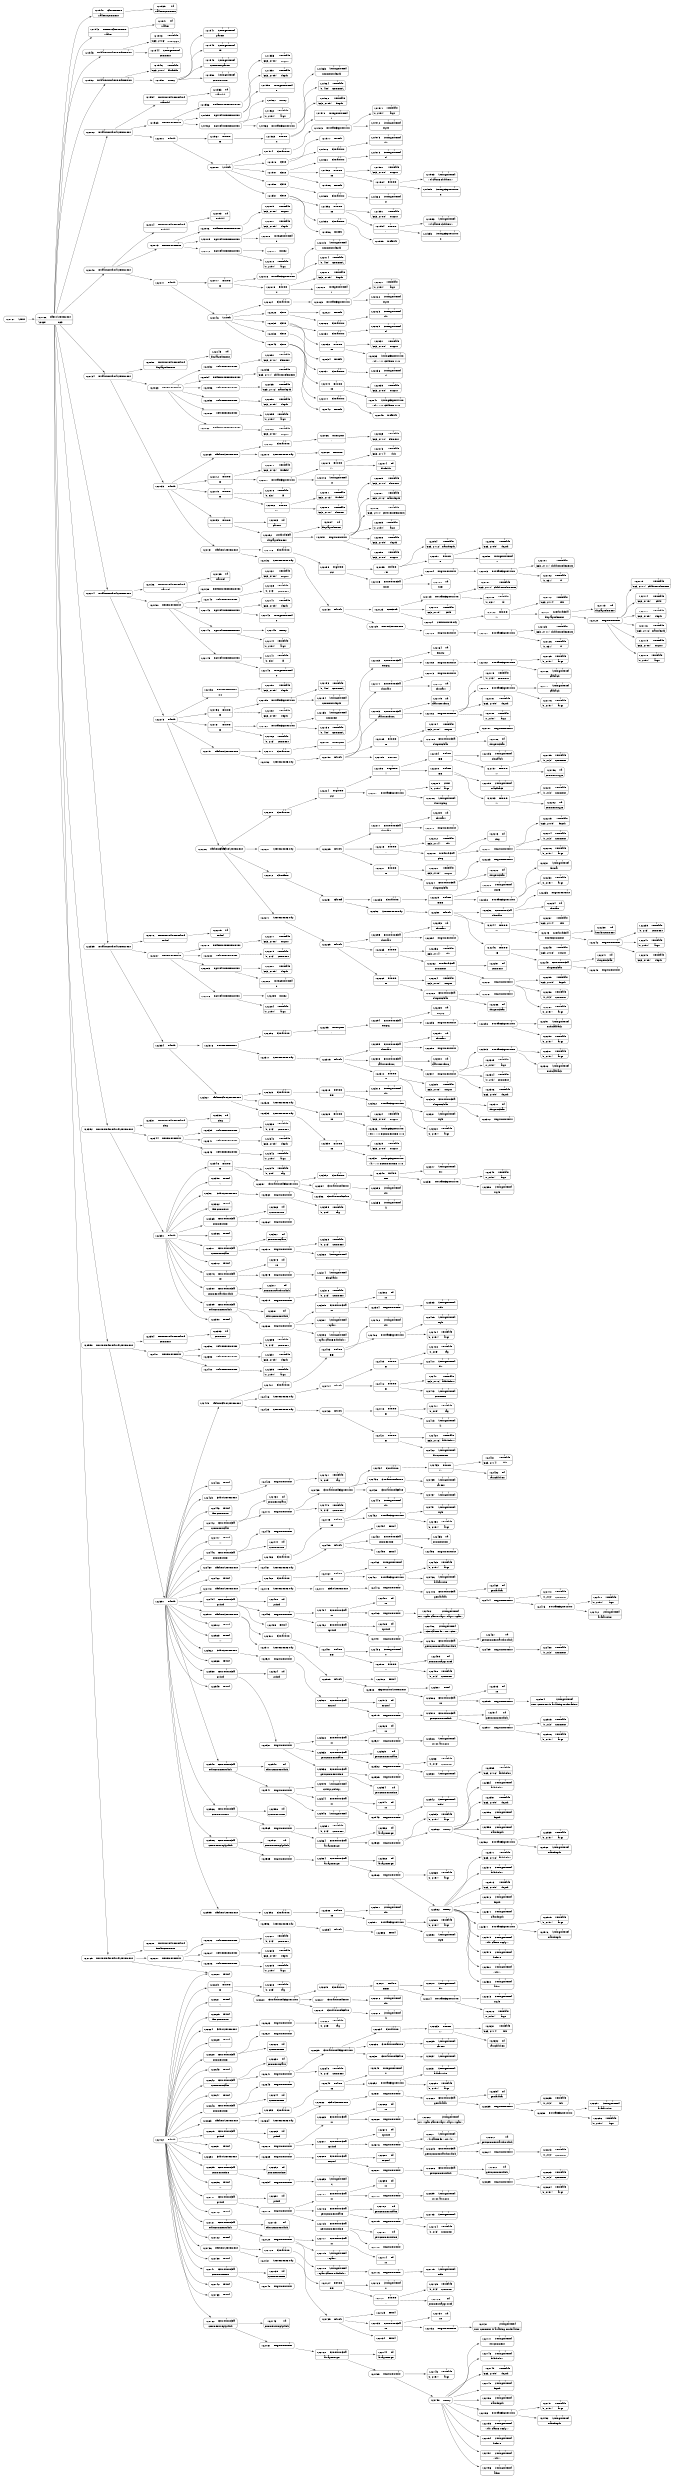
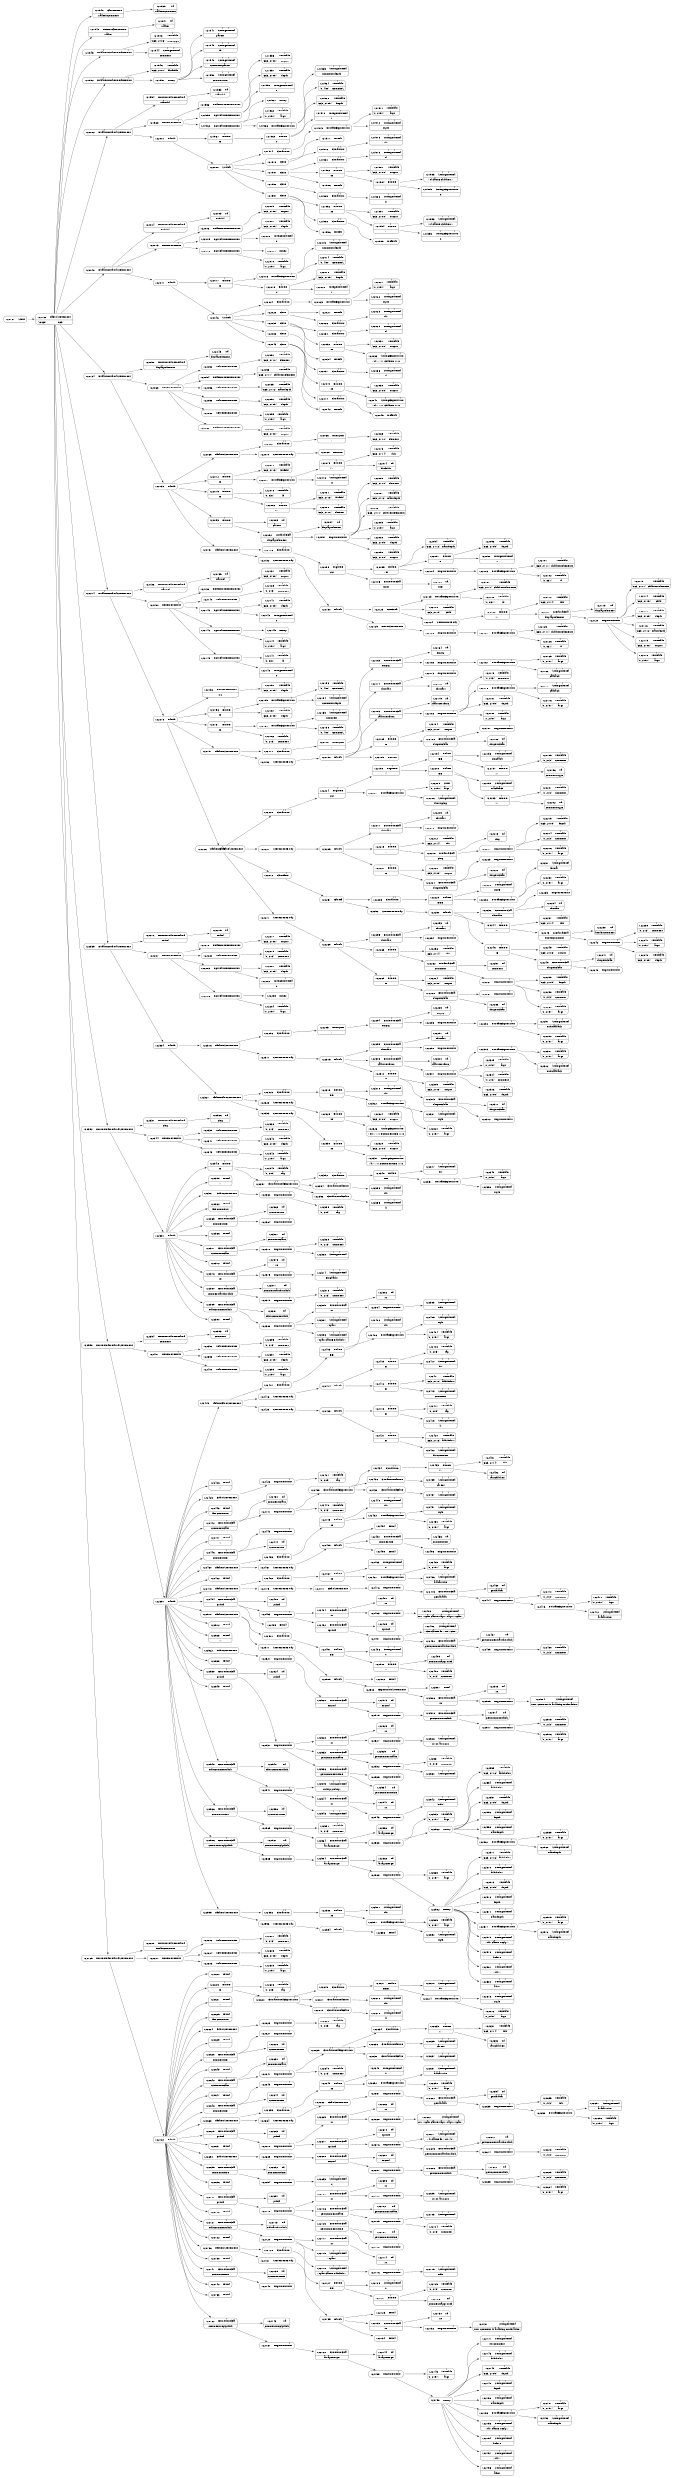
edge "122105" -> "122104": now "122095" -> "122104"
node "122316": text "PostIncrement" -> "IfThenStatement"
edge "122765" -> "122680": now "122765" -> "122764"
node "122713": text "edit_comment_link" -> "edit_author_link"
